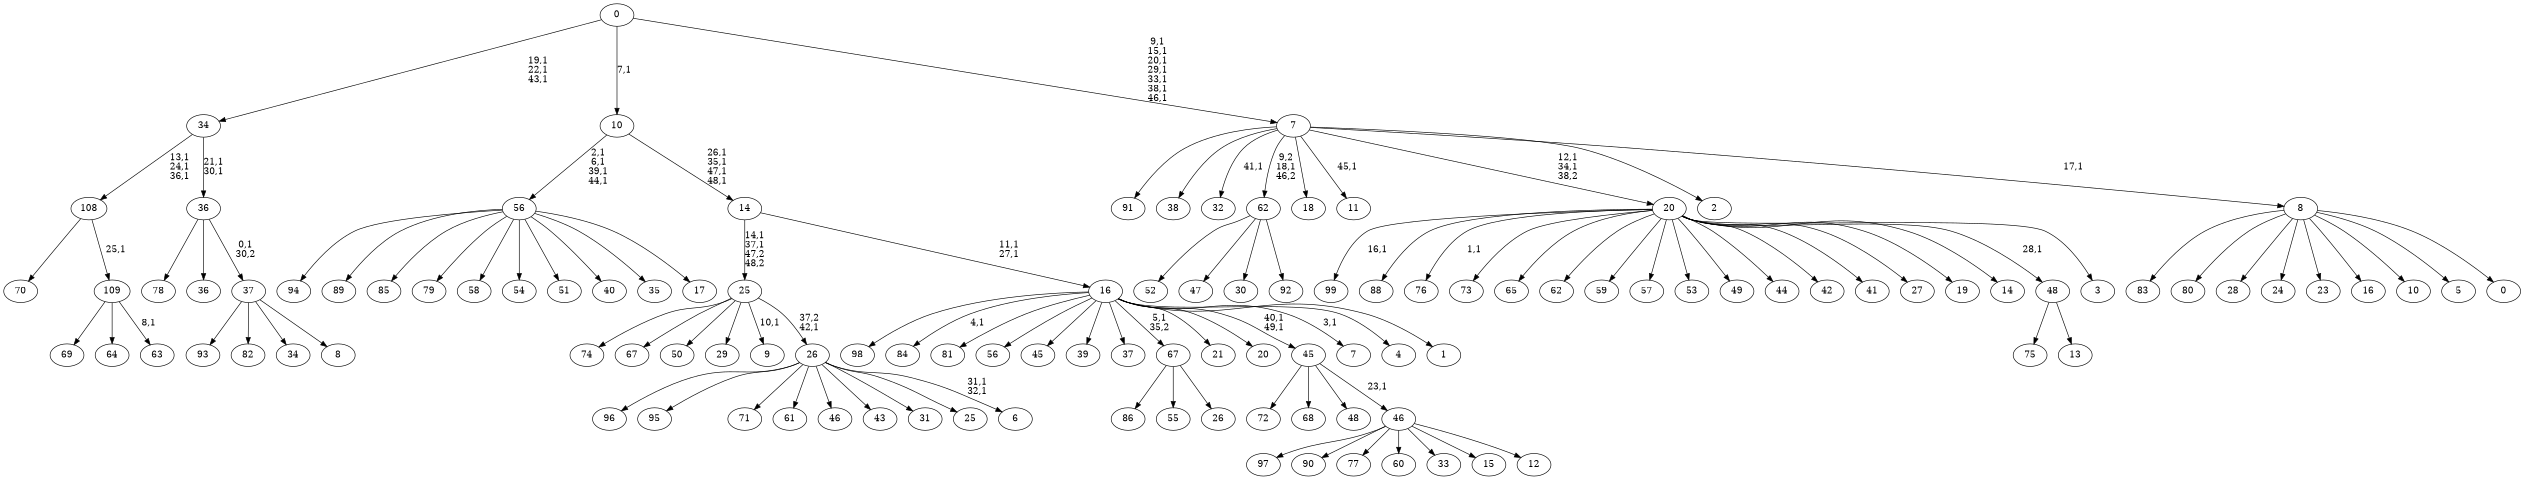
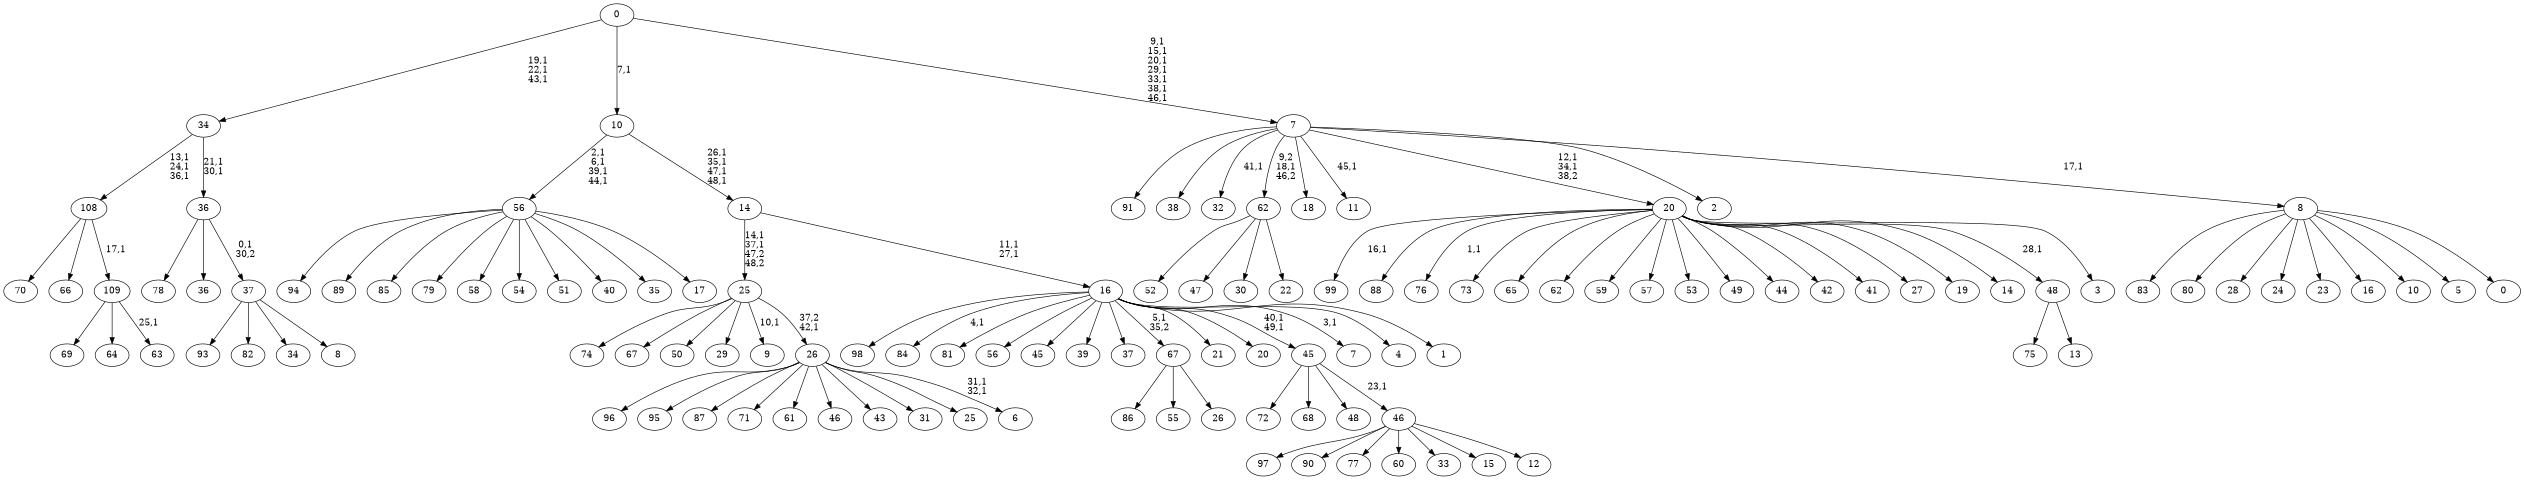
edge "108" -> "109": label "25,1" -> "17,1"
node "66": added
node "92": label "92" -> "22"
edge "109" -> "63": label "8,1" -> "25,1"
node "87": added
